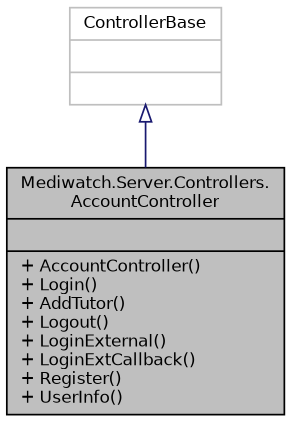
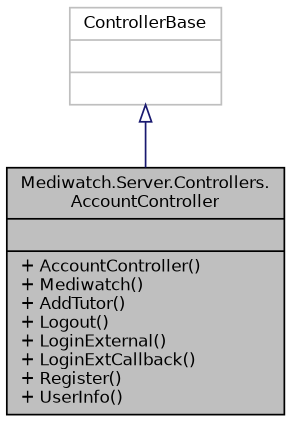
node "Mediwatch.Server.Controllers.": text "+ Login()" -> "+ Mediwatch()"
